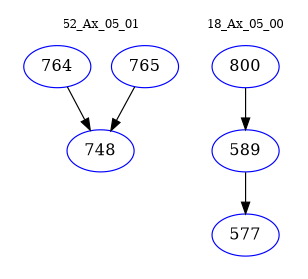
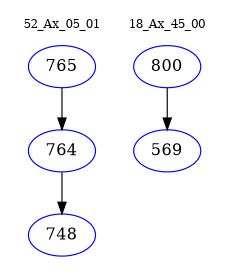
cluster "18_Ax_05_00": label "18_Ax_05_00" -> "18_Ax_45_00"
edge "765" -> "748": now "765" -> "764"
node "589": label "589" -> "569"
node "577": removed
